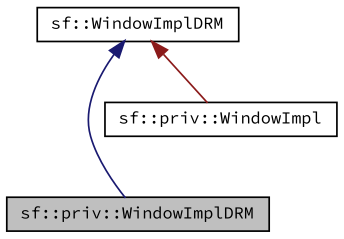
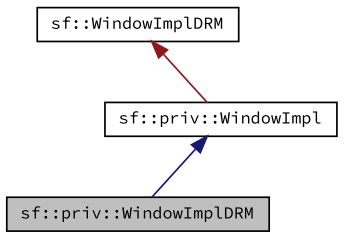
edge "sf::priv::WindowImplDRM" -> "sf::WindowImplDRM": now "sf::priv::WindowImplDRM" -> "sf::priv::WindowImpl"
